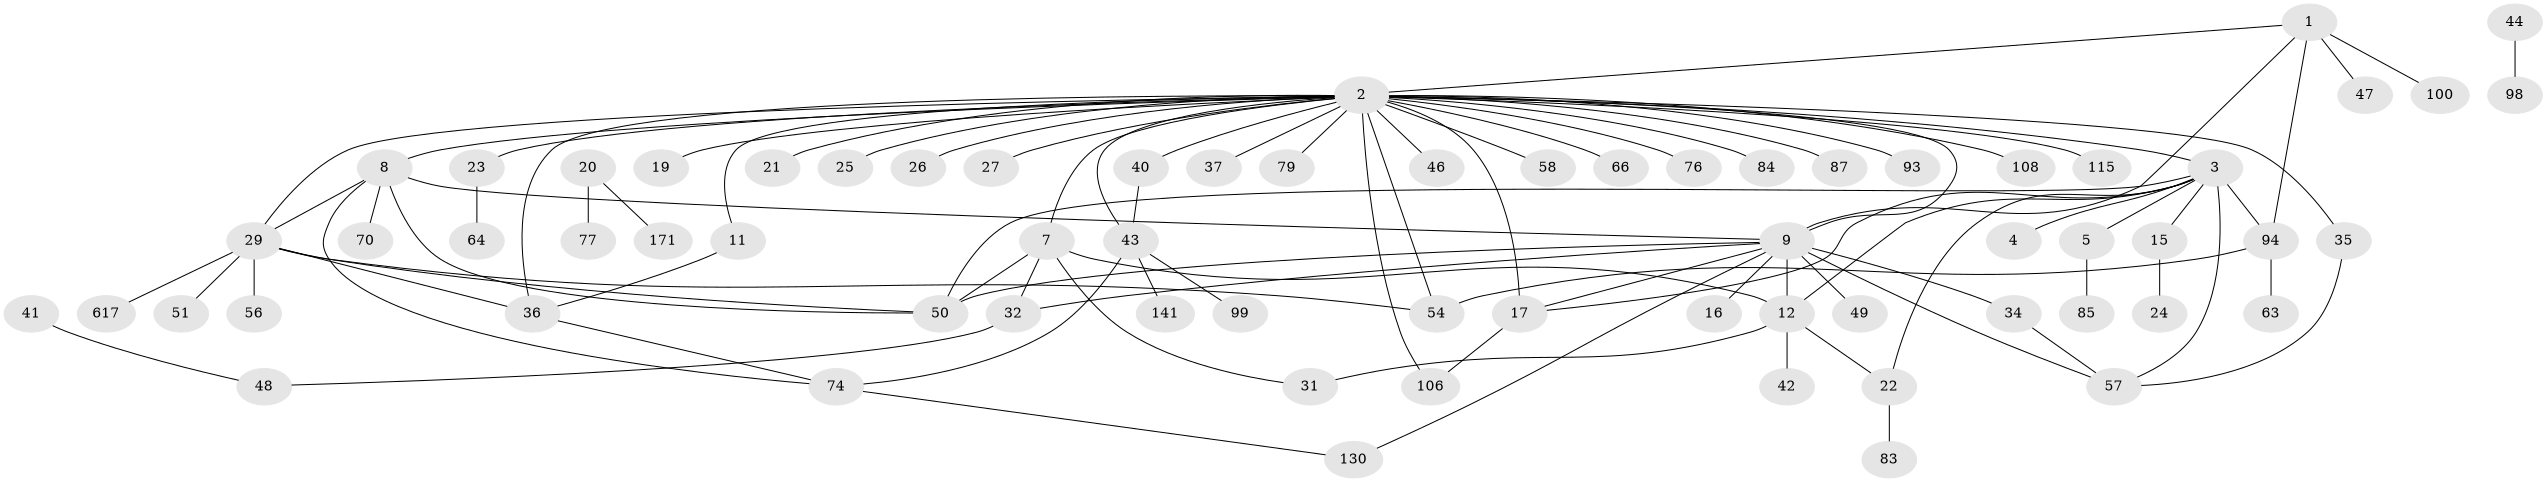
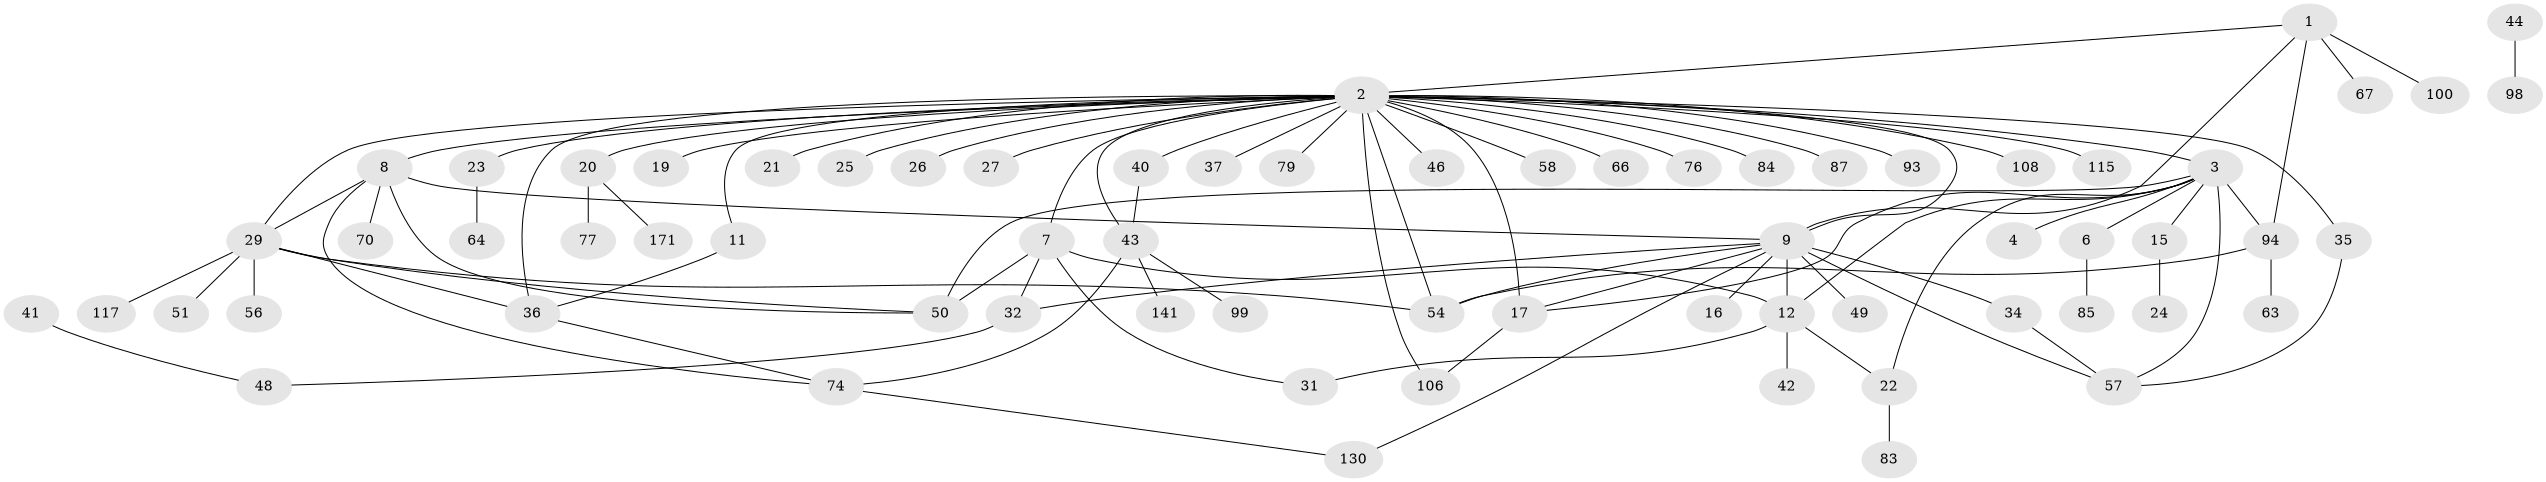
node "47": label "47" -> "67"
edge "2" -- "20": added
node "5": label "5" -> "6"
edge "9" -- "50": now "9" -- "54"
node "617": label "617" -> "117"
